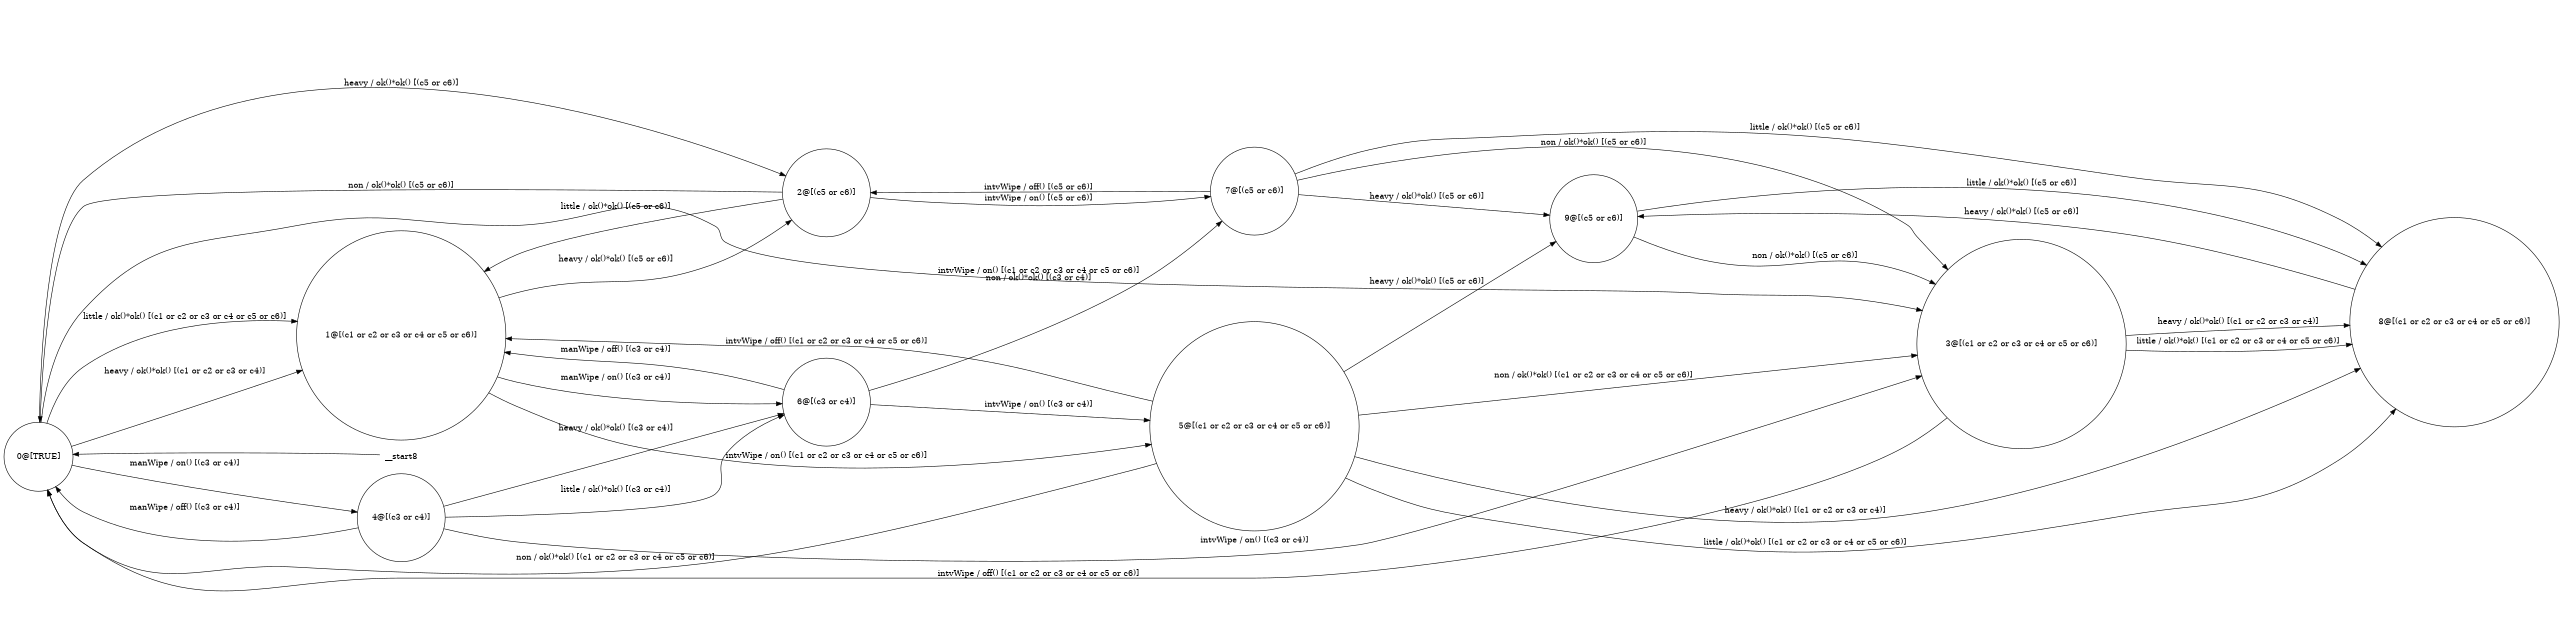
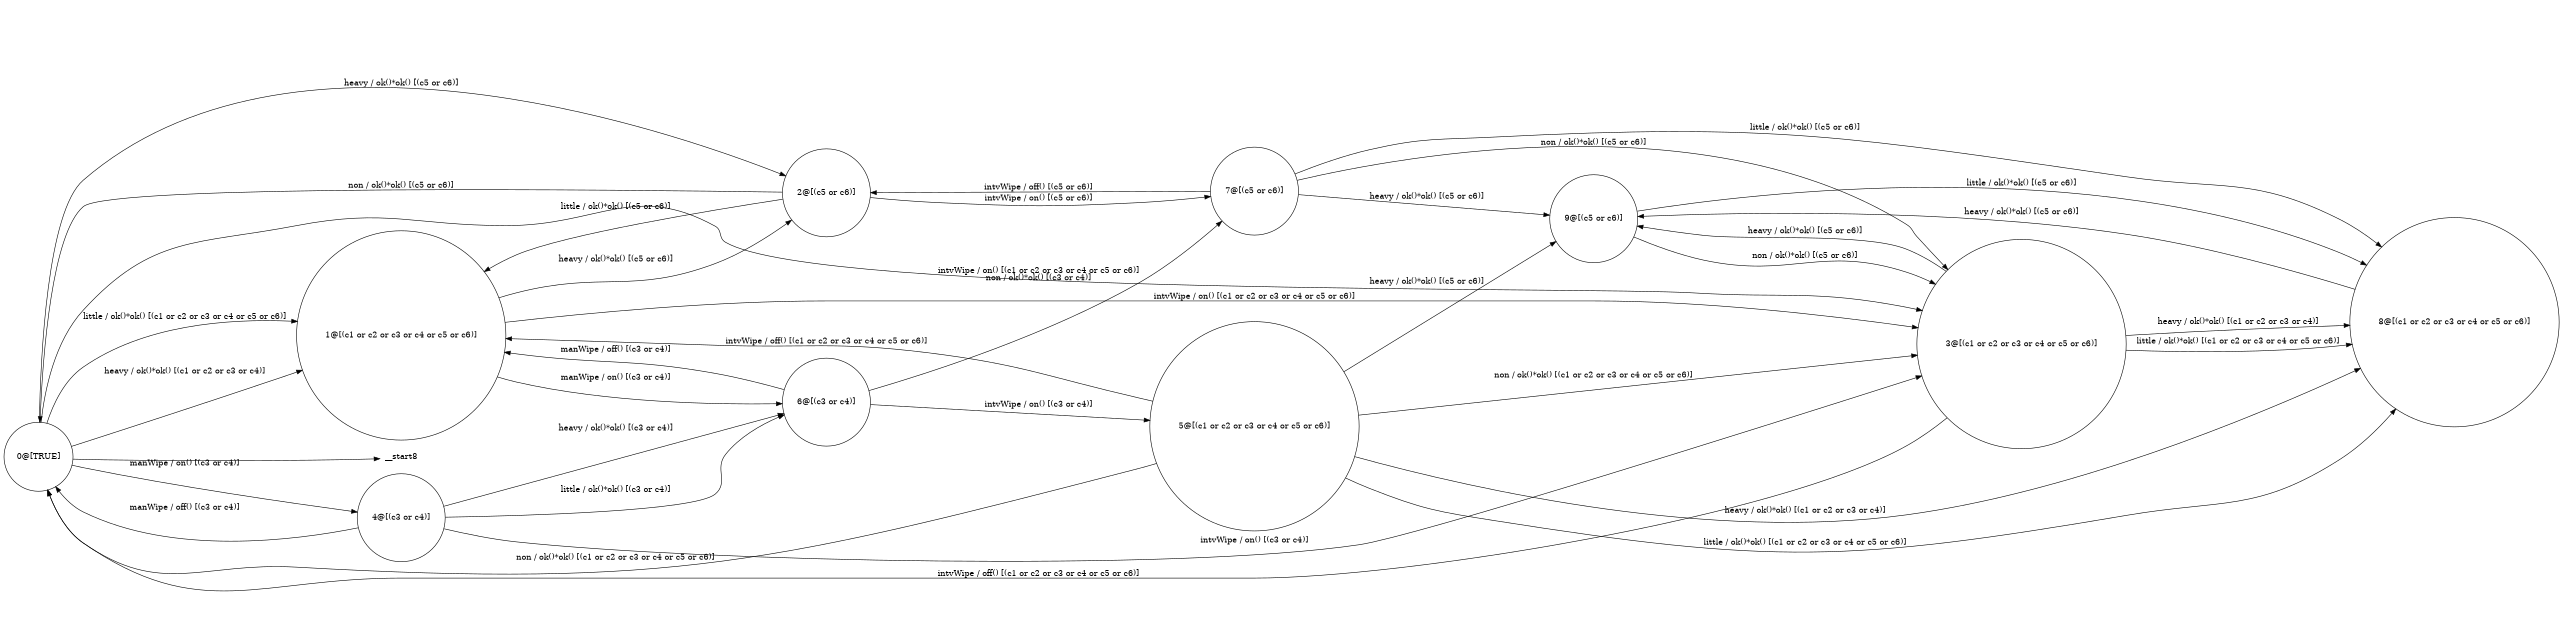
edge "3@[(c1 or c2 or c3 or c4 or c5 or c6)]" -> "9@[(c5 or c6)]": added, label "heavy / ok()*ok() [(c5 or c6)]"
edge "__start8" -> "0@[TRUE]": reversed
edge "1@[(c1 or c2 or c3 or c4 or c5 or c6)]" -> "5@[(c1 or c2 or c3 or c4 or c5 or c6)]": now "1@[(c1 or c2 or c3 or c4 or c5 or c6)]" -> "3@[(c1 or c2 or c3 or c4 or c5 or c6)]"
